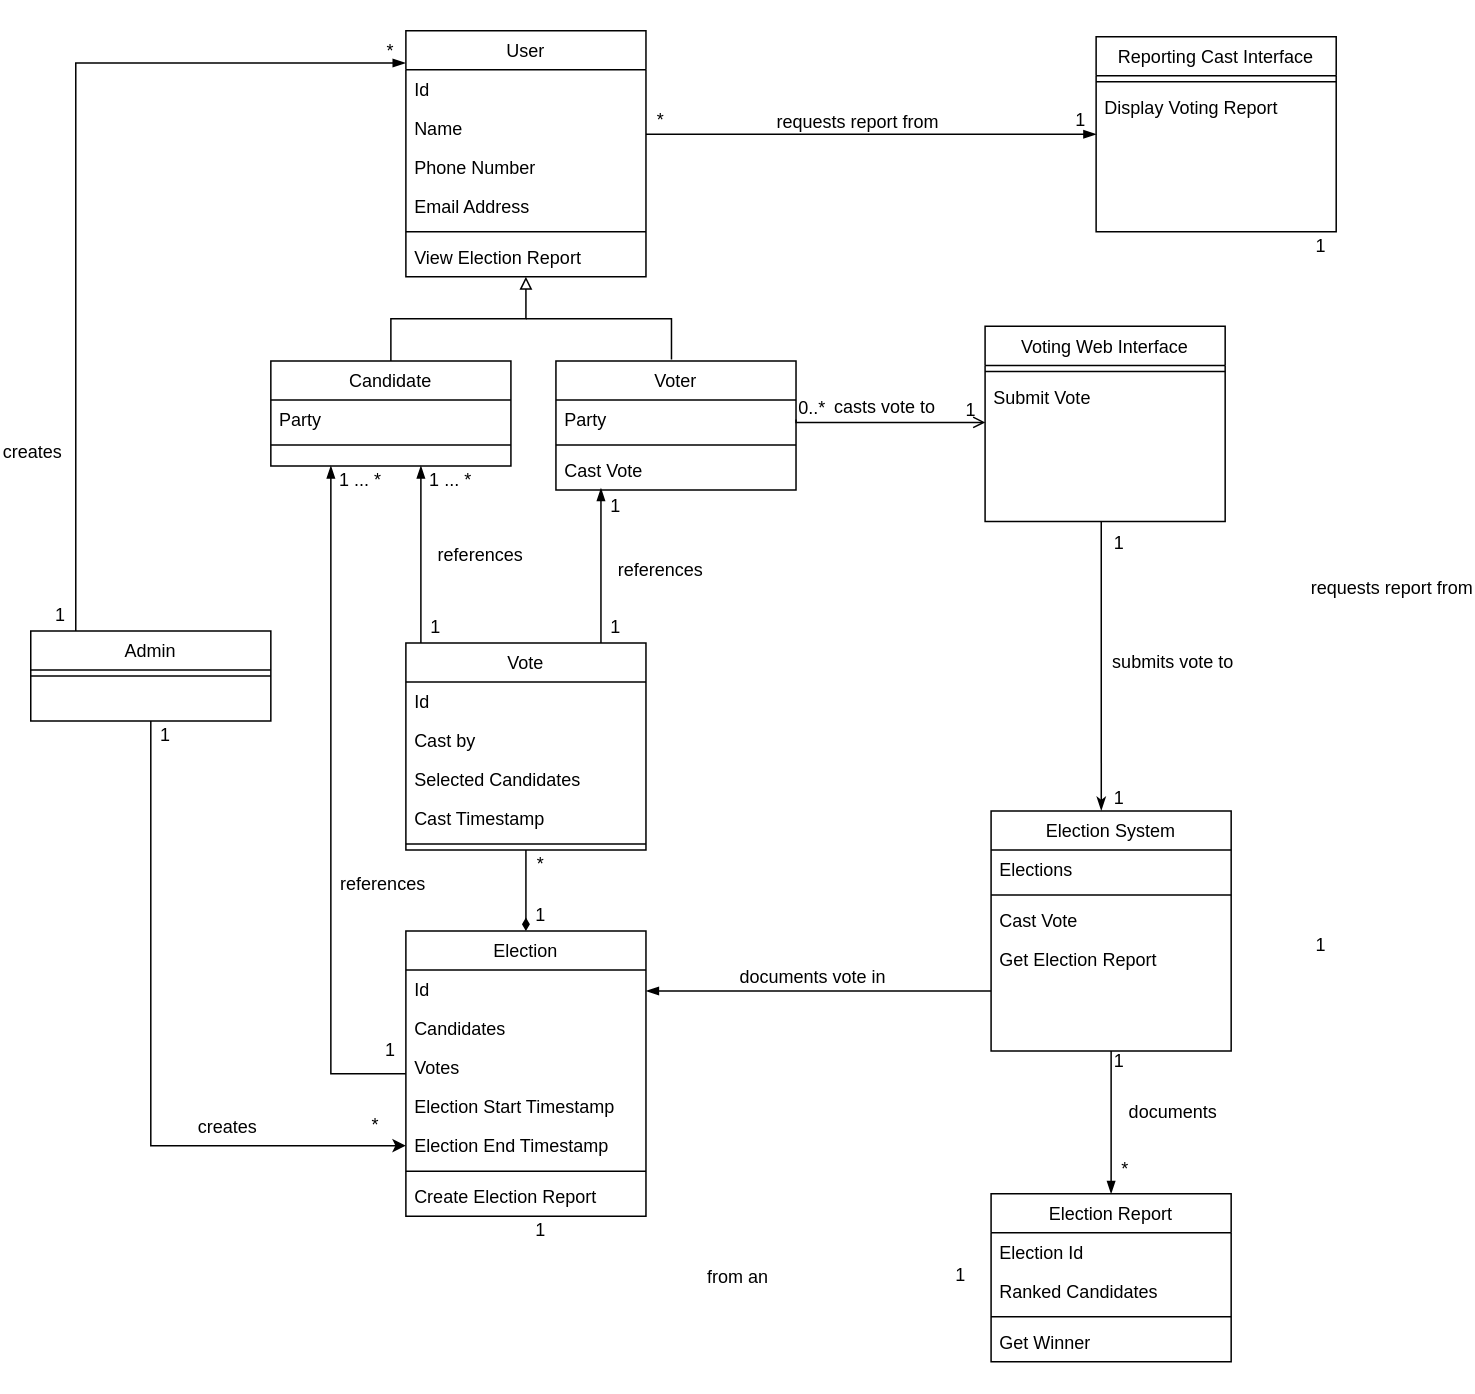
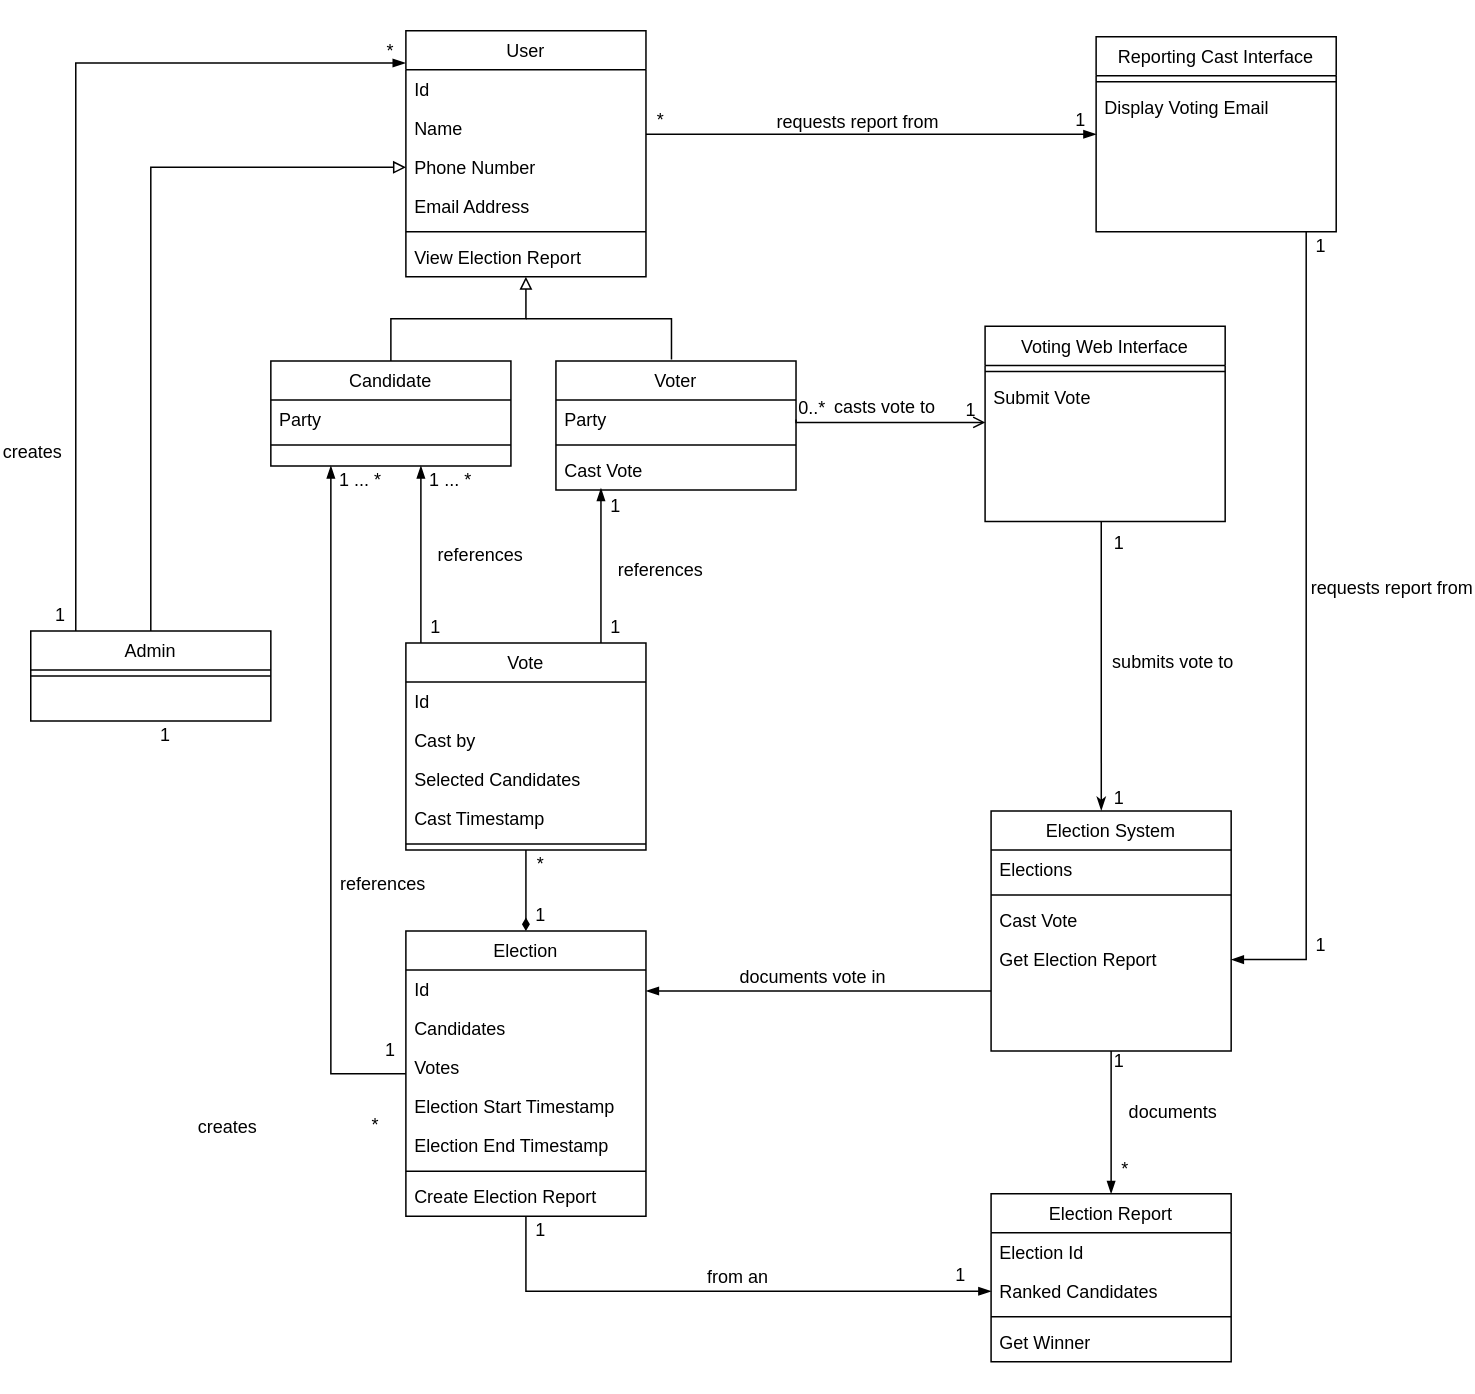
node "Display Voting Report": label "Display Voting Report" -> "Display Voting Email"
edge "Admin" -> "Phone Number": added
edge "Reporting Cast Interface" -> "Get Election Report": added
edge "Admin" -> "Election End Timestamp": removed
edge "Create Election Report" -> "Ranked Candidates": added
